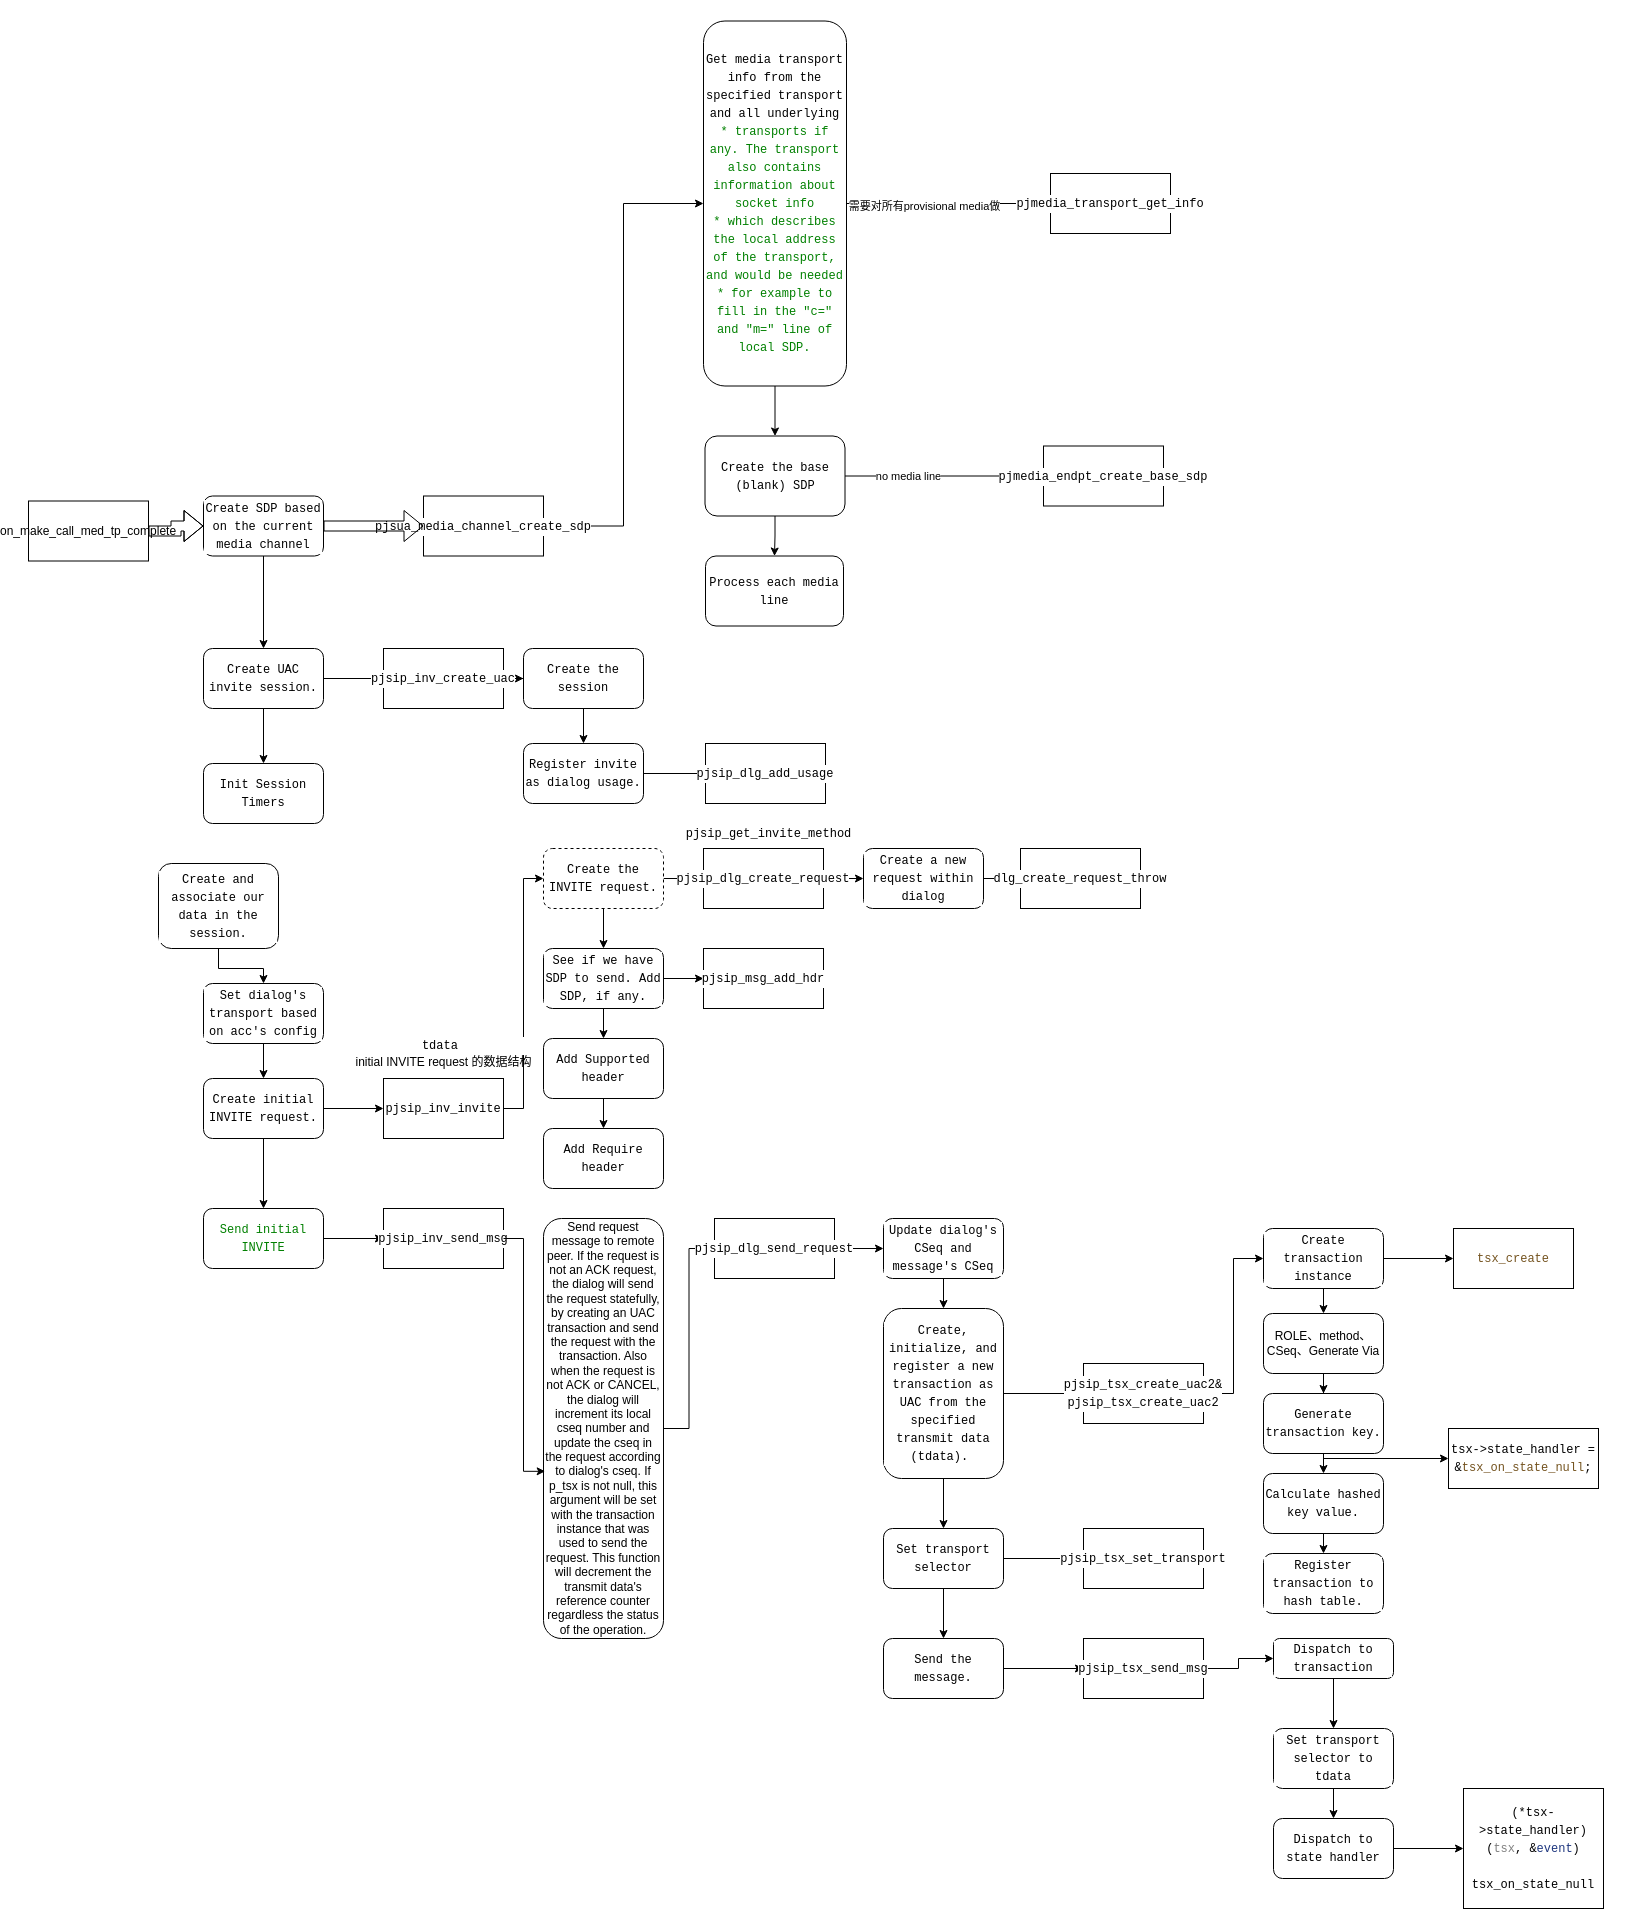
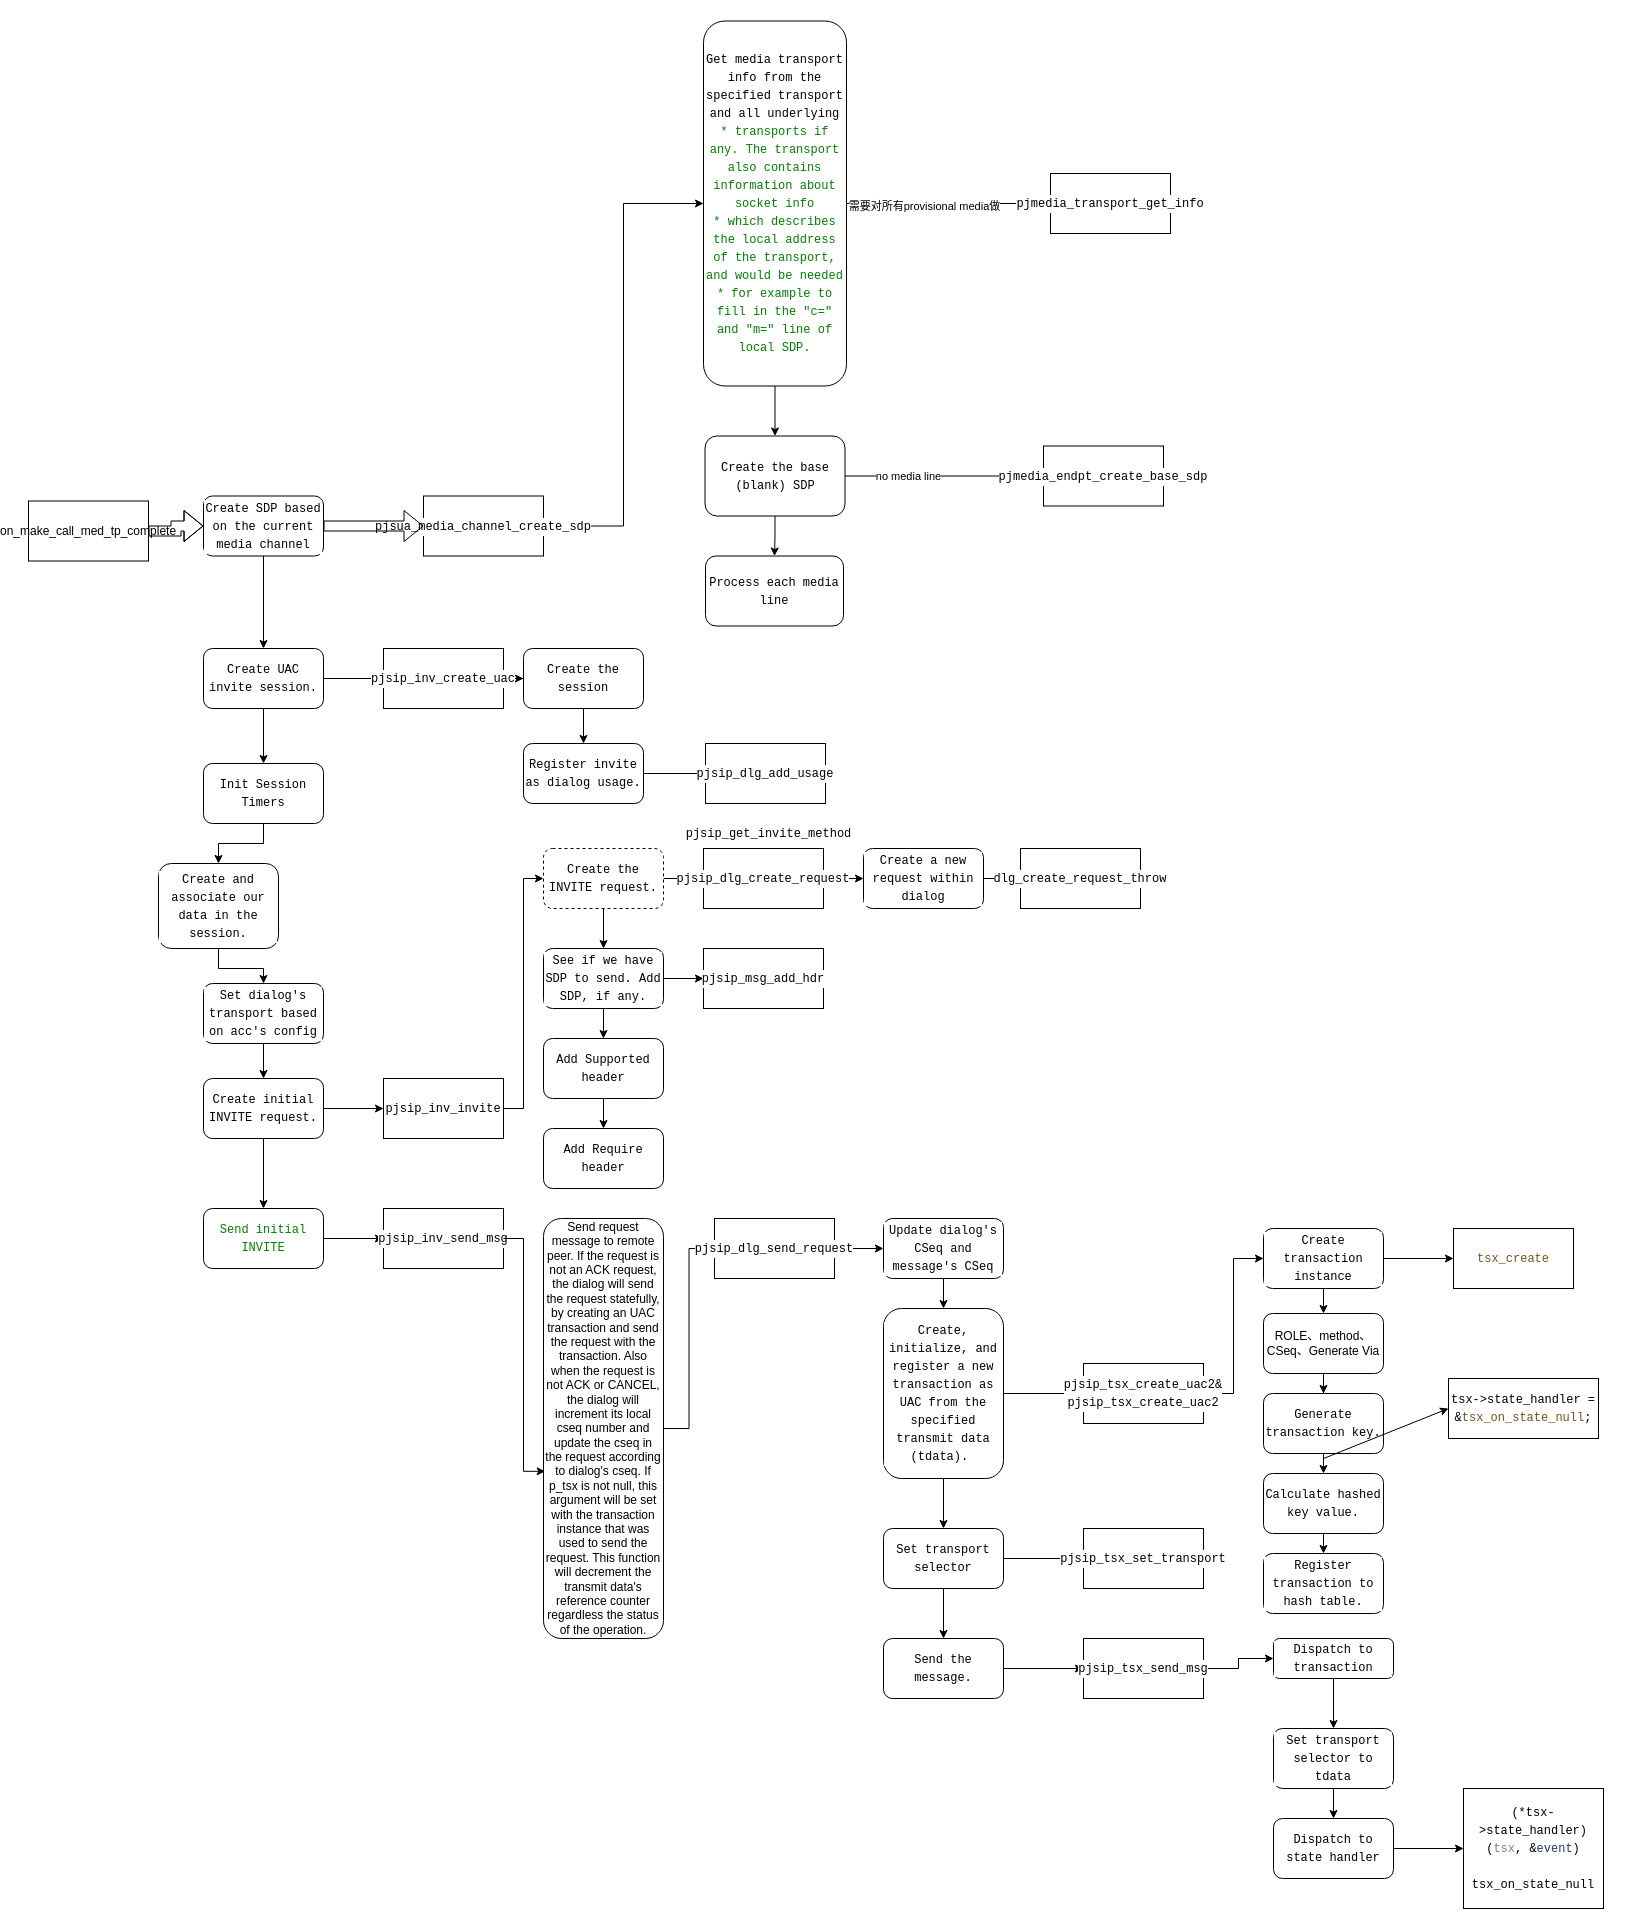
edge "Init Session Timers" -> "Create and associate our data in the session.": added
node "tdata initial INVITE request 的数据结构": removed
node "tsx->state_handler = &tsx_on_state_null;": moved (1524, 1459) -> (1524, 1409)
